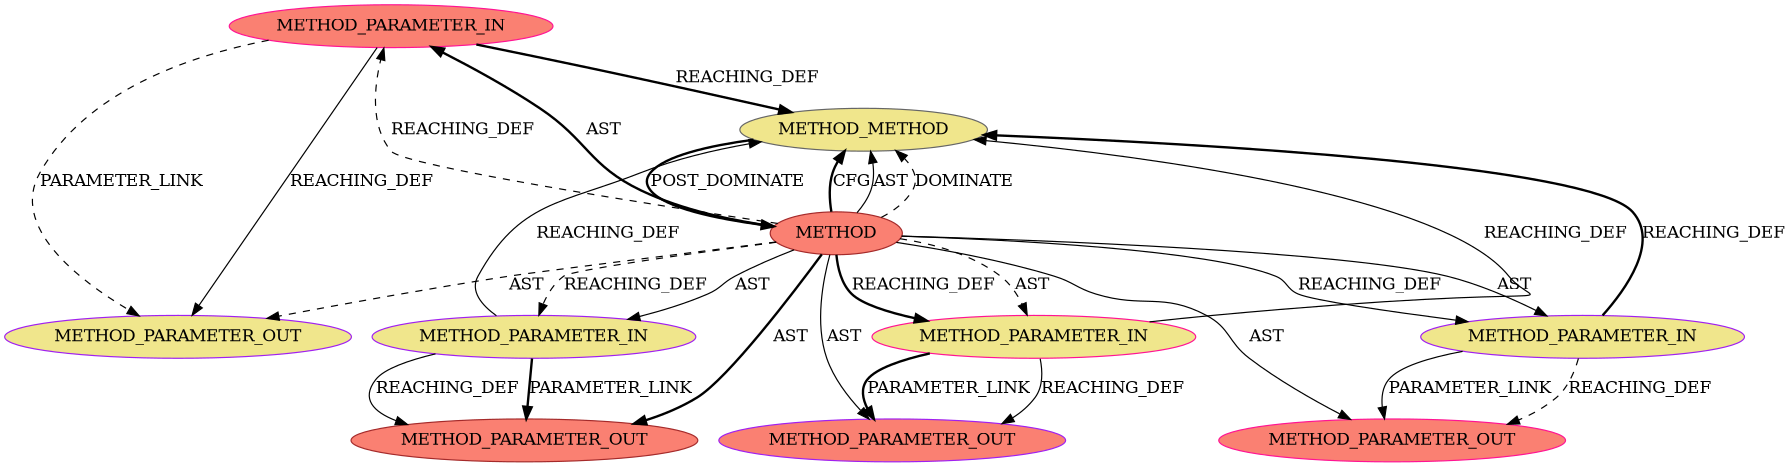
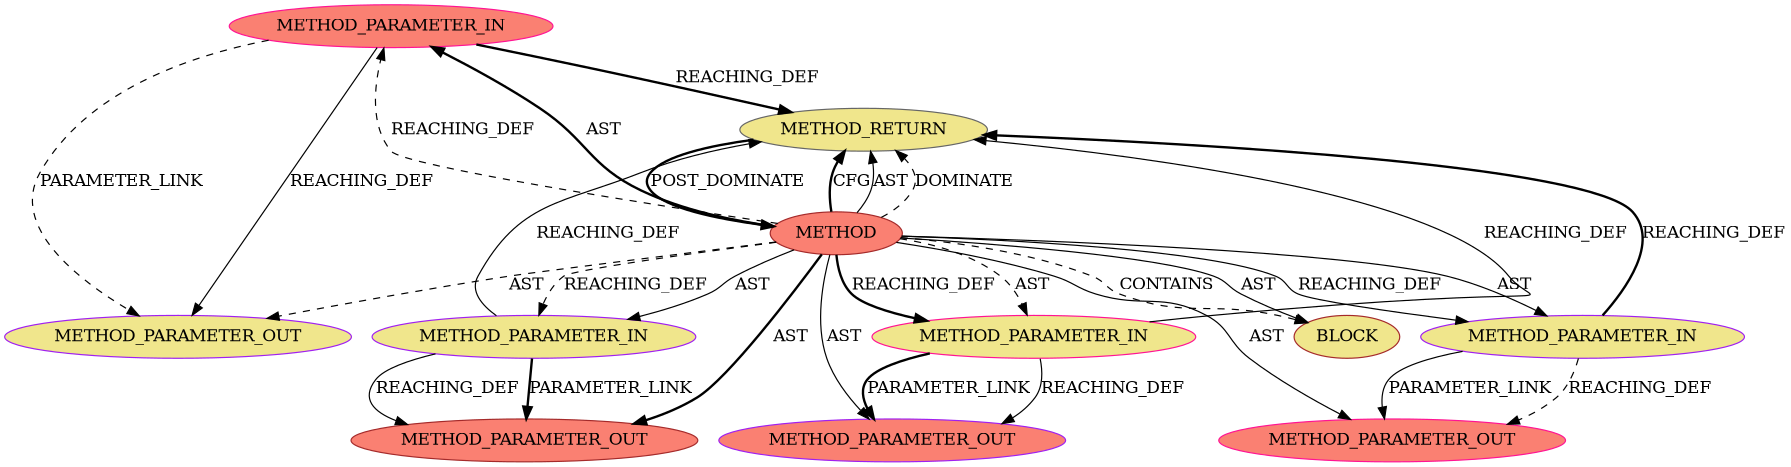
node "METHOD_METHOD": label "METHOD_METHOD" -> "METHOD_RETURN"
node "BLOCK": added
